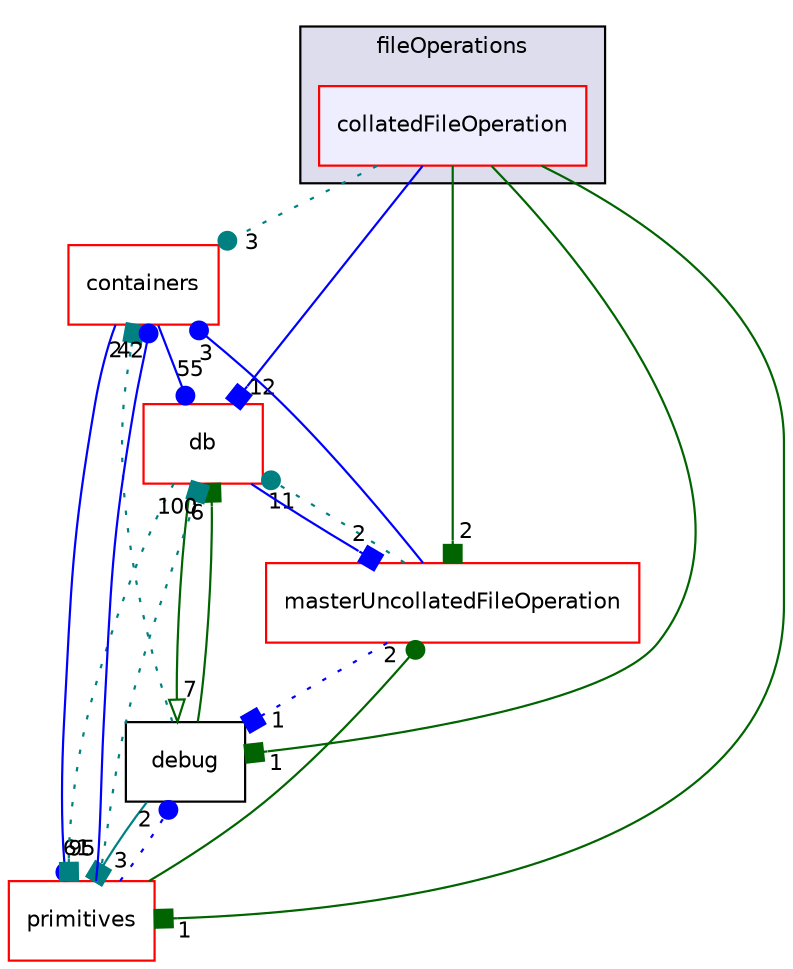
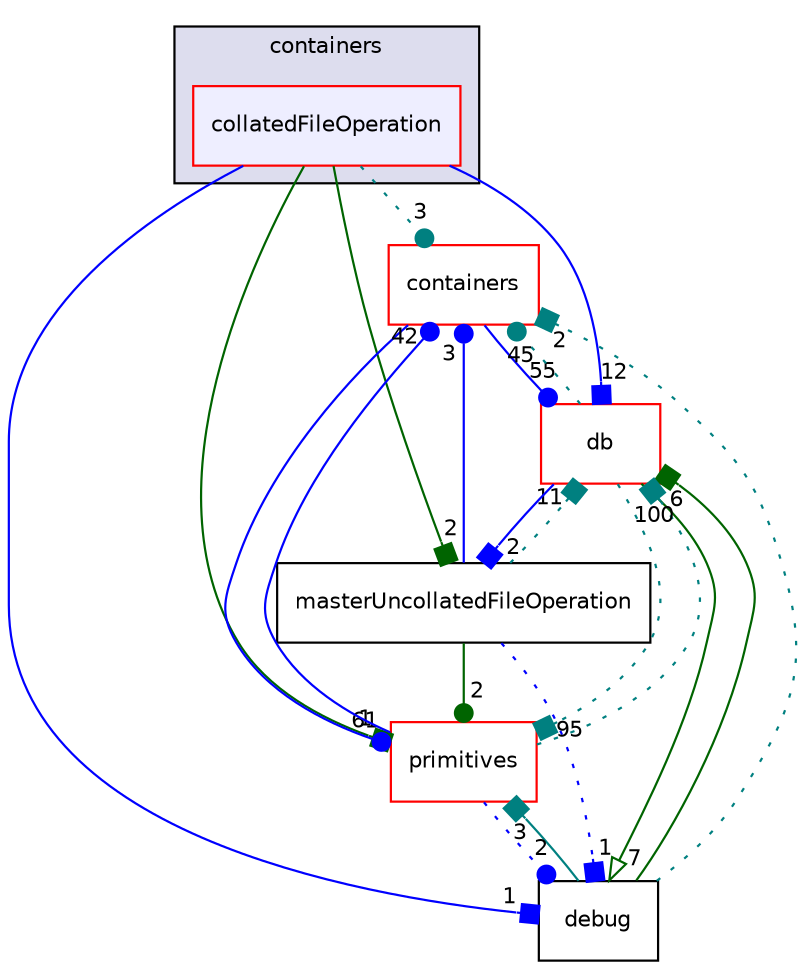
cluster "fileOperations": label "fileOperations" -> "containers"
edge "db" -> "containers": added
edge "masterUncollatedFileOperation" -> "db": arrowhead dot -> box
edge "collatedFileOperation" -> "debug": color darkgreen -> blue
node "masterUncollatedFileOperation": color red -> black
edge "primitives" -> "masterUncollatedFileOperation": reversed
